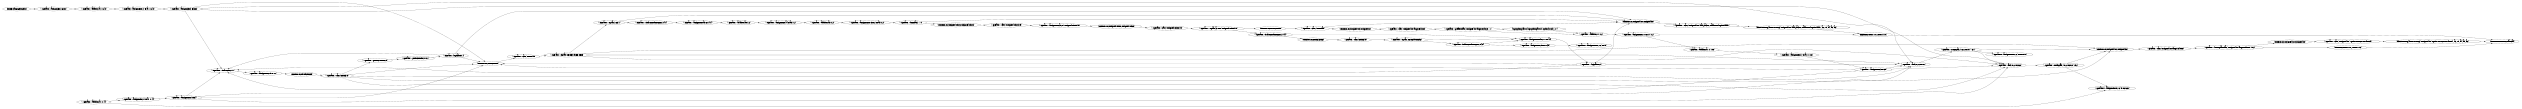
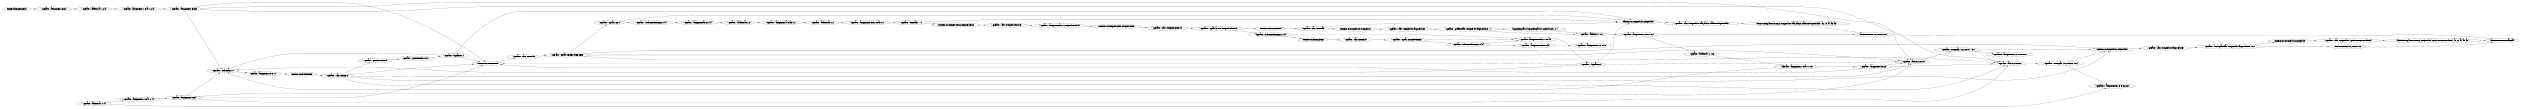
edge "(<operator>.assignment,i = 128)" -> "(<operator>.indirection,*v7)": now "(<operator>.assignment,v7 = a1 + 108)" -> "(<operator>.indirection,*v7)"
